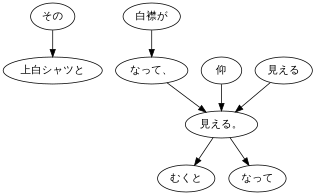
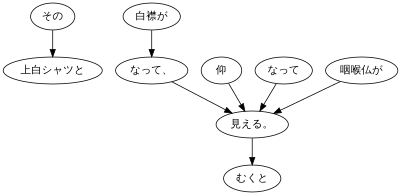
node "見える": label "見える" -> "咽喉仏が"
edge "見える。" -> "なって": reversed
